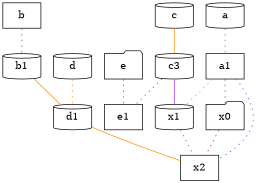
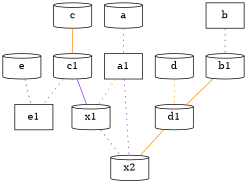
node "e": shape folder -> cylinder
node "c3": label "c3" -> "c1"
node "x0": removed
node "x2": shape box -> cylinder
